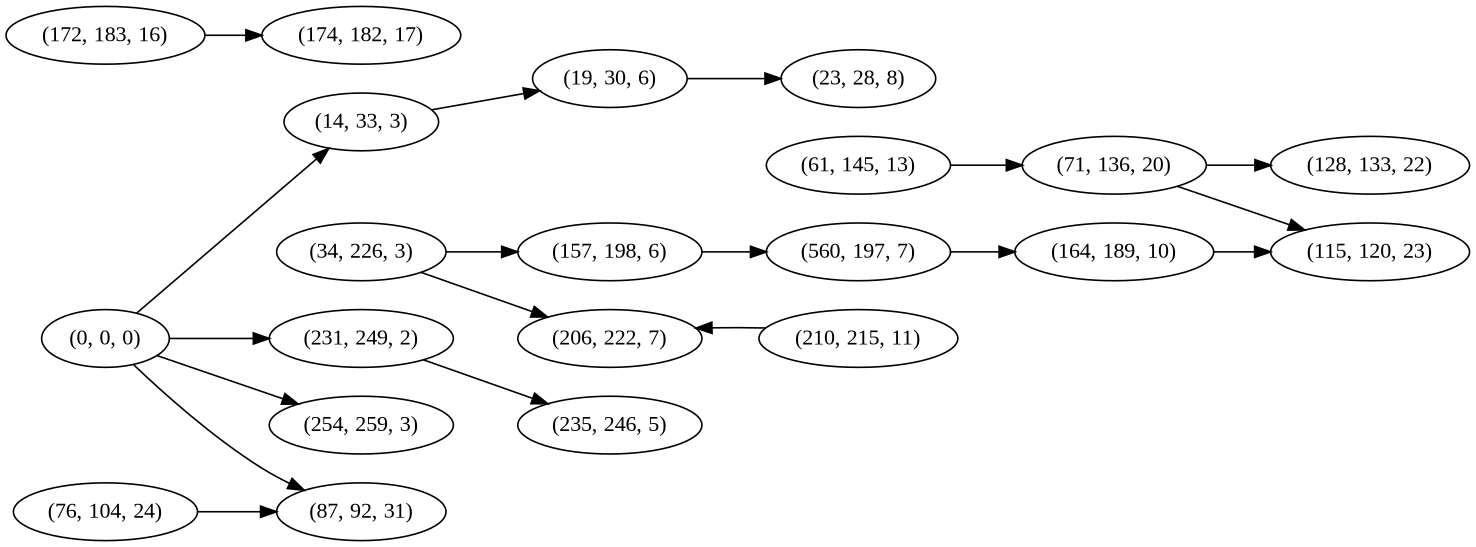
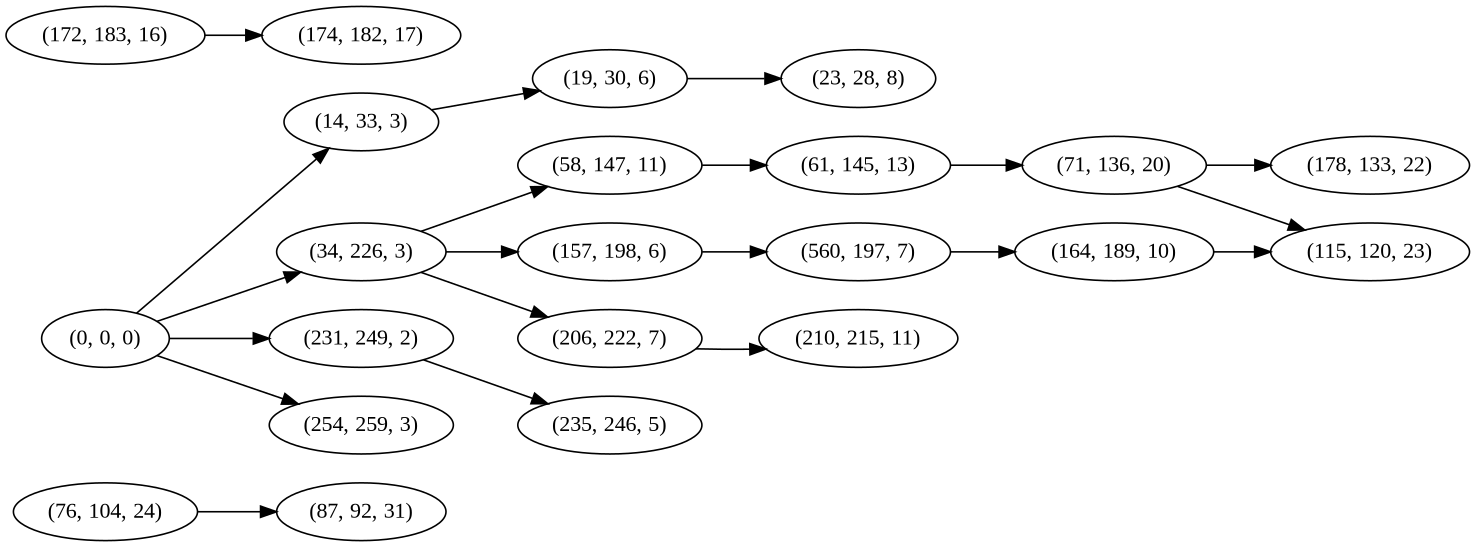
node "(58, 147, 11)": added
node "(128, 133, 22)": label "(128, 133, 22)" -> "(178, 133, 22)"
edge "(210, 215, 11)" -> "(206, 222, 7)": reversed
edge "(0, 0, 0)" -> "(87, 92, 31)": now "(0, 0, 0)" -> "(34, 226, 3)"
